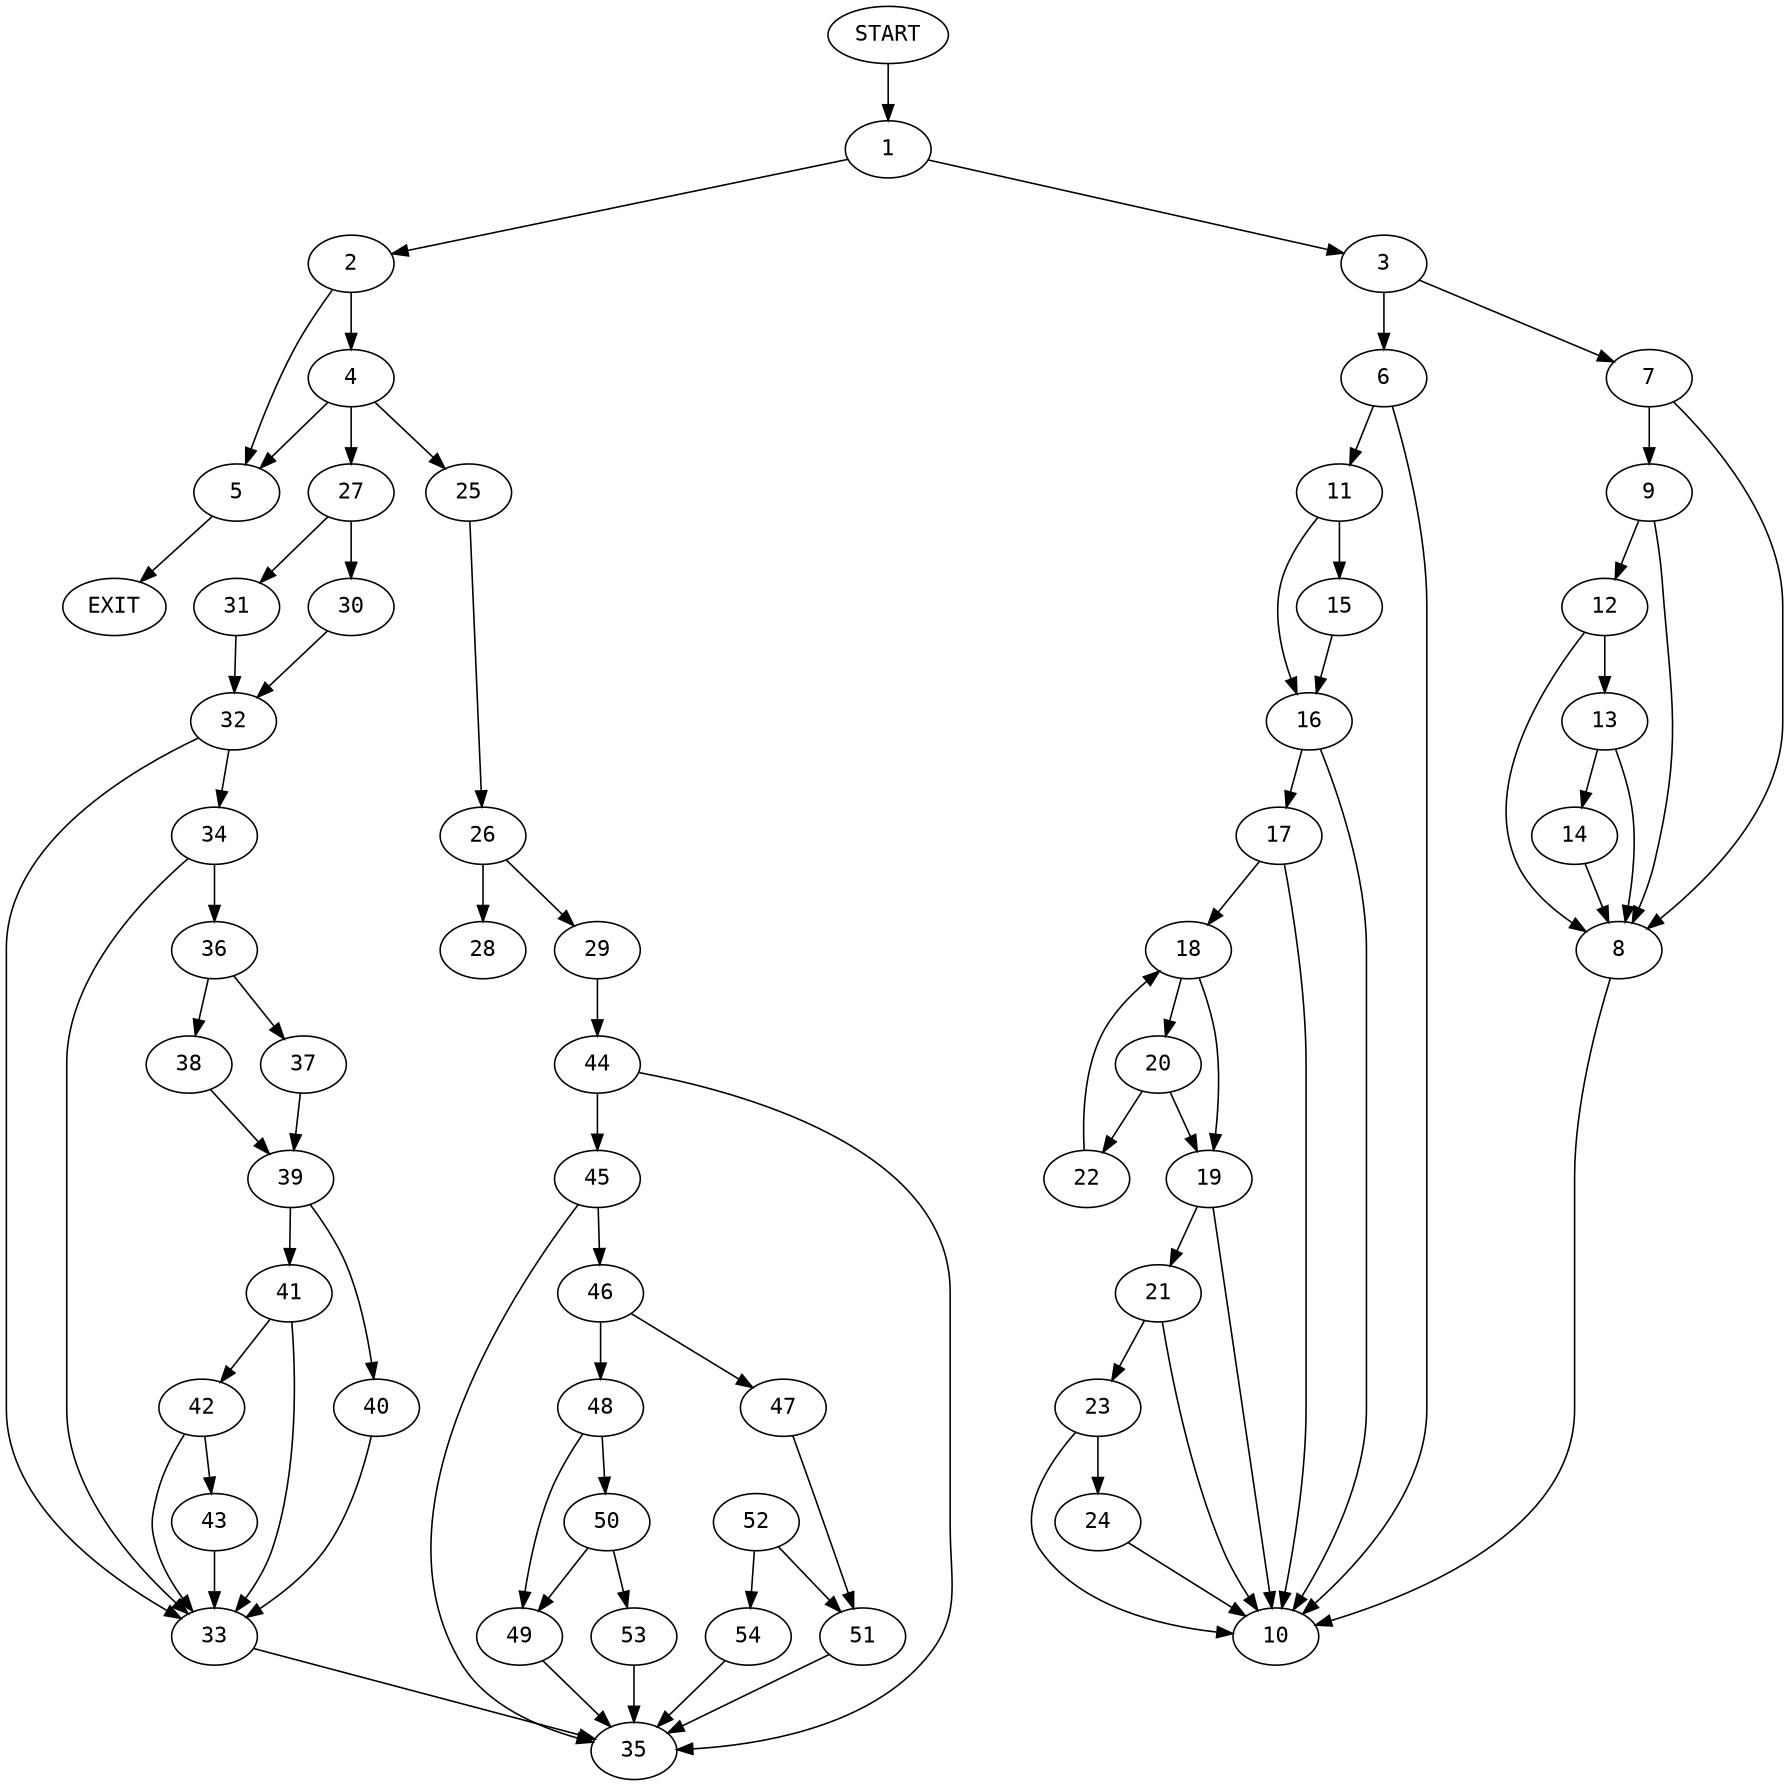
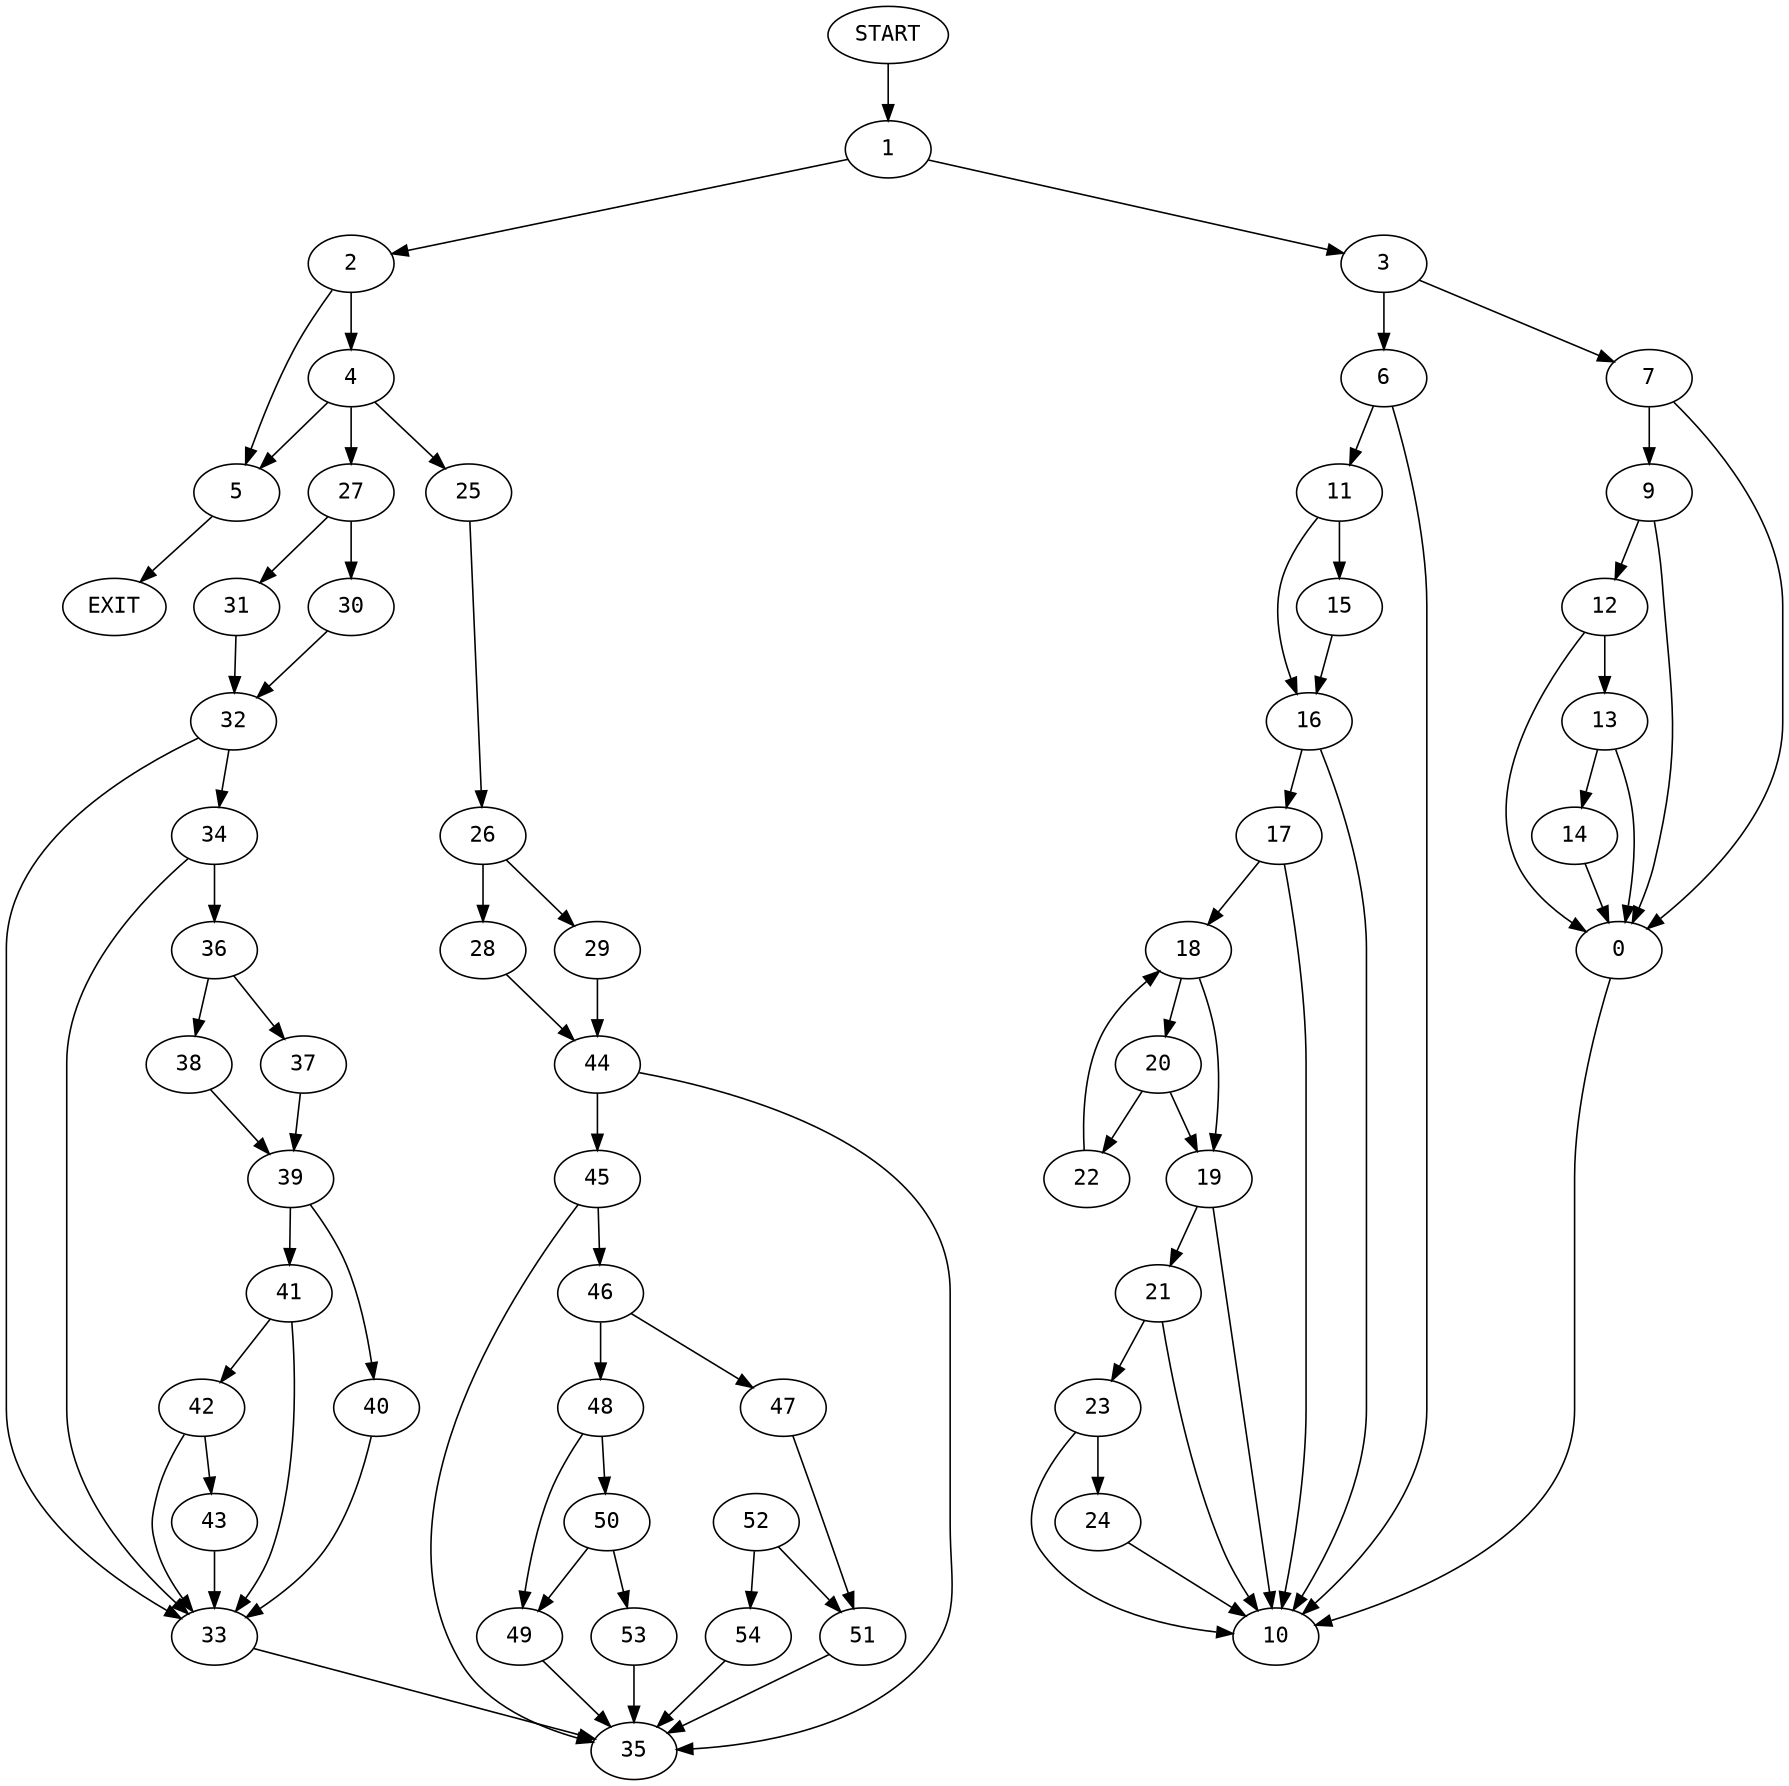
node "8": label "8" -> "0"
edge "28" -> "44": added
